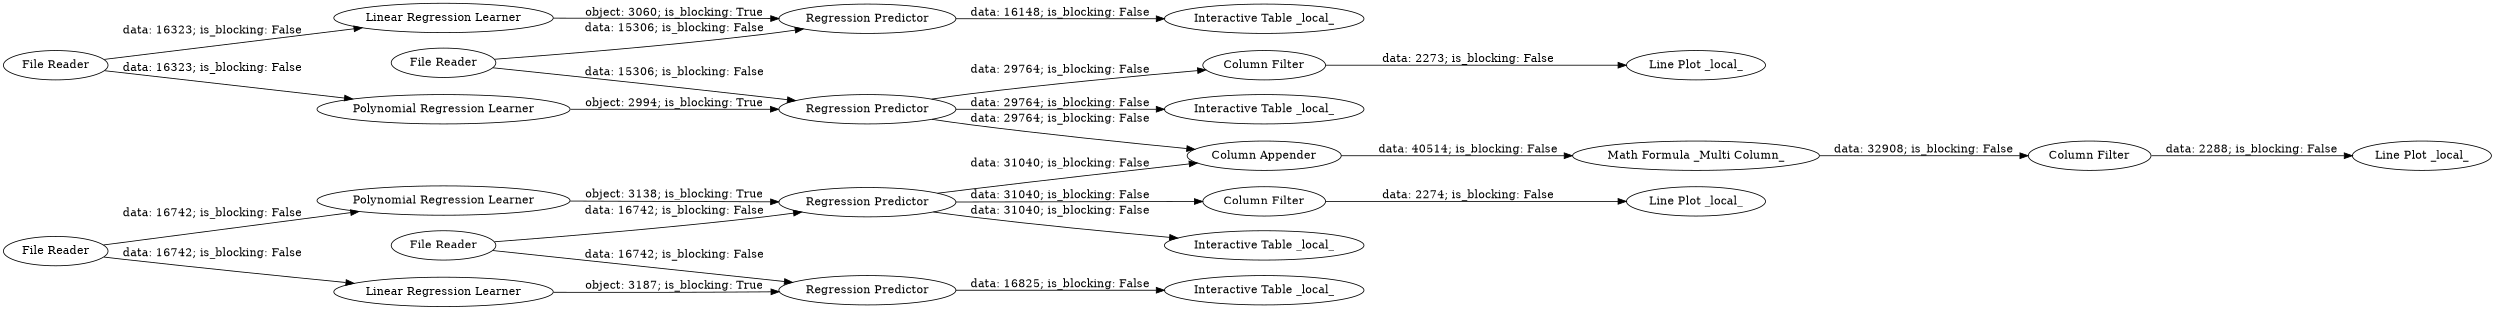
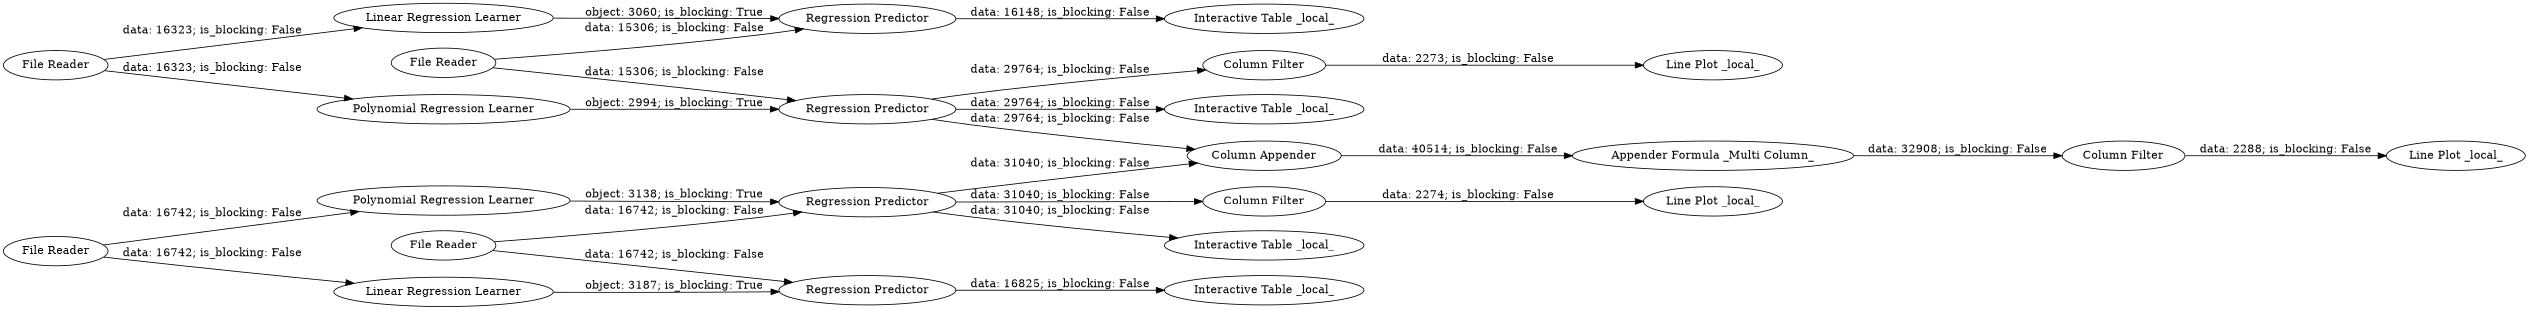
node "Math Formula _Multi Column_": label "Math Formula _Multi Column_" -> "Appender Formula _Multi Column_"
